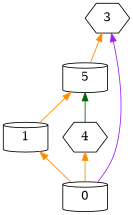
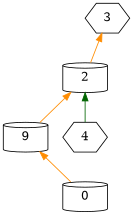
node "5": label "5" -> "2"
edge "0" -> "3": removed
node "1": label "1" -> "9"
edge "0" -> "4": removed
